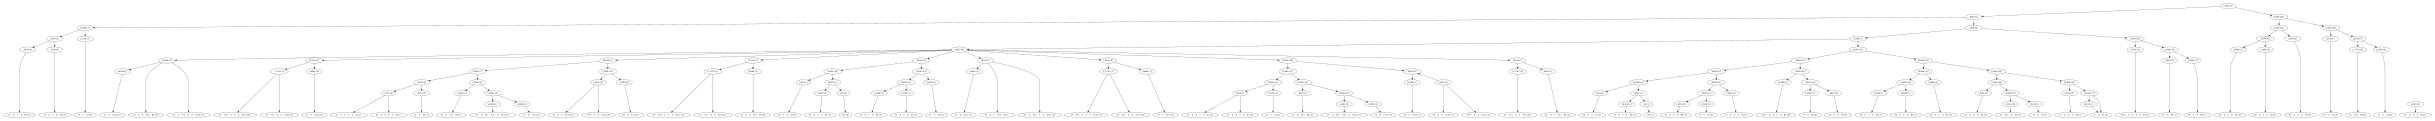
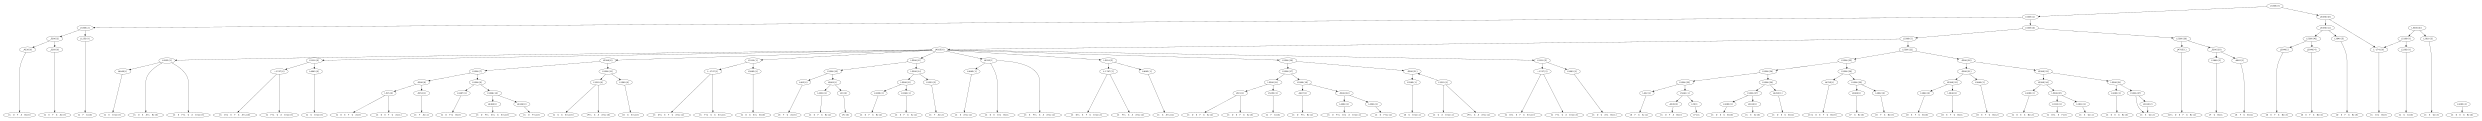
edge "L5306(40)" -> "L5306(43)": now "L5306(40)" -> "L-1741(0)"
node "[C  Dis  E  F  G  Ais](3)": added
